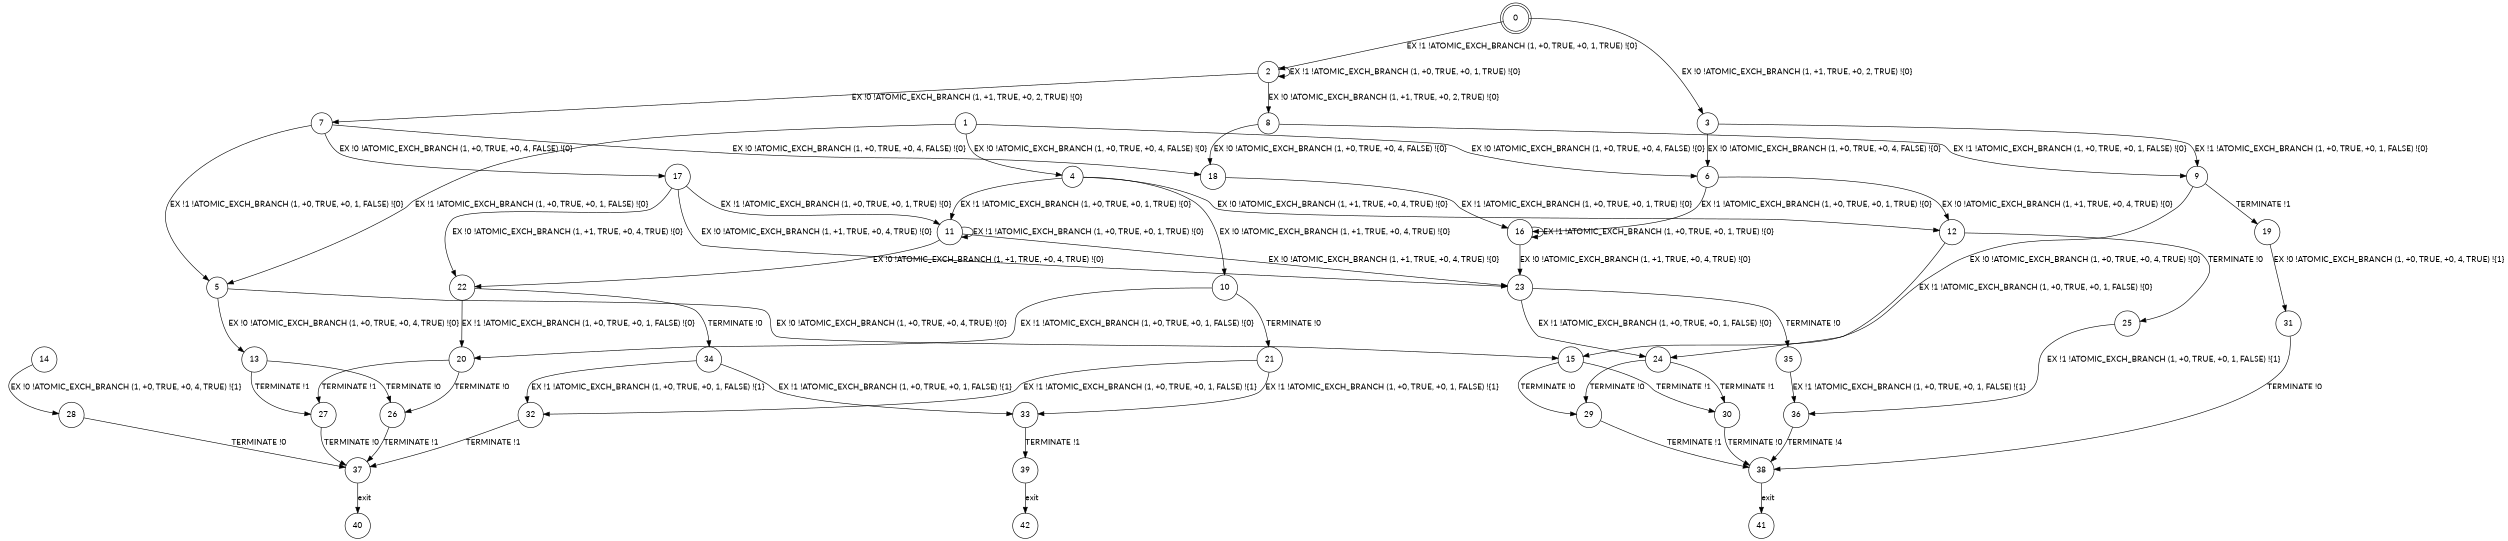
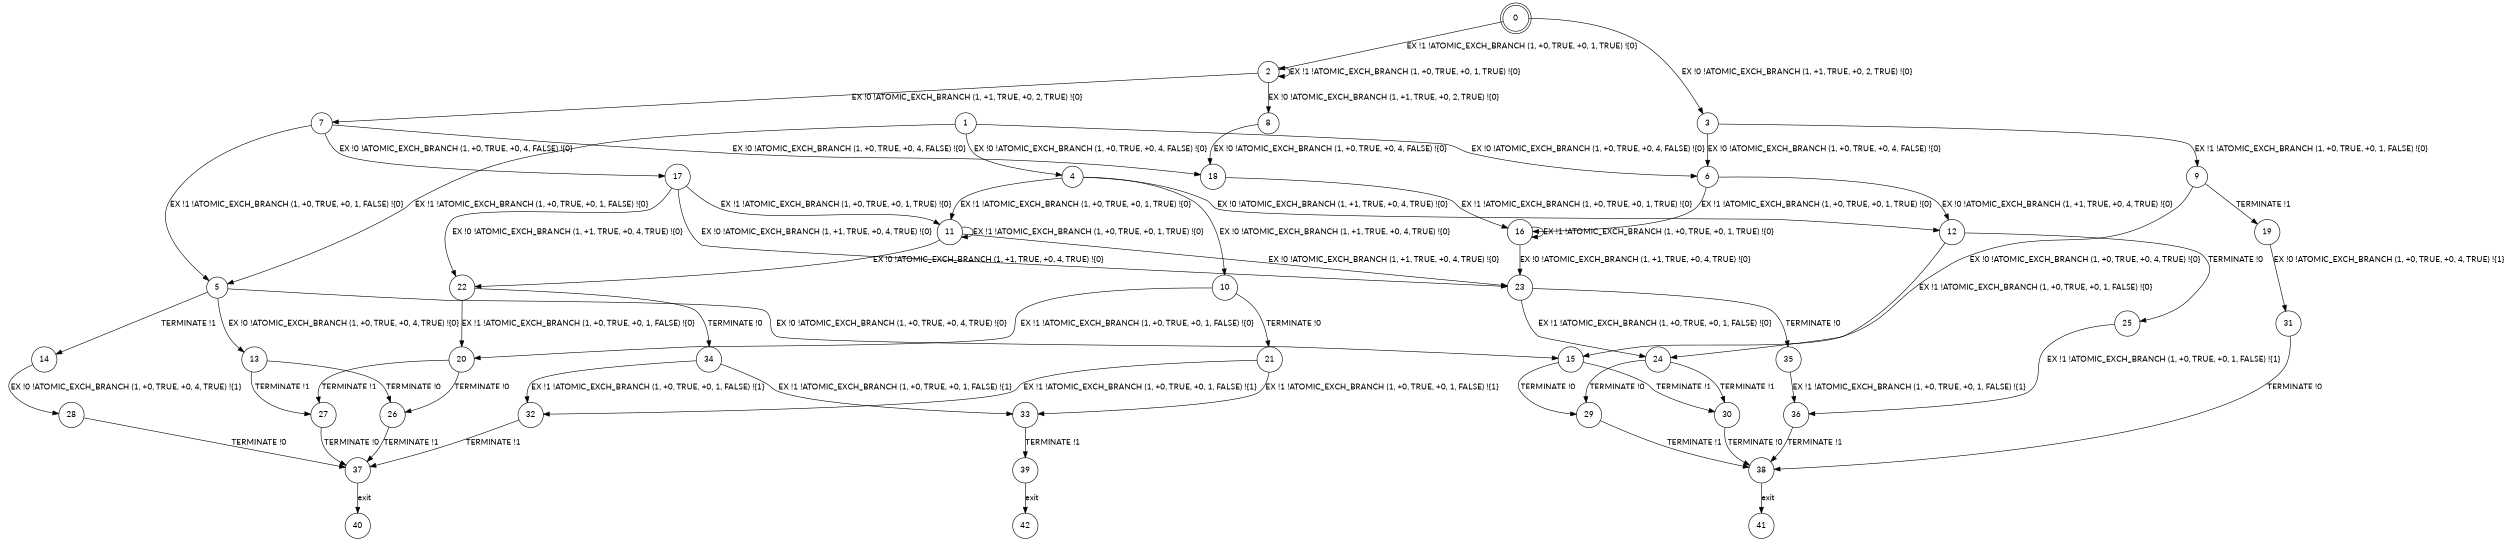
edge "8" -> "9": removed, label "EX !1 !ATOMIC_EXCH_BRANCH (1, +0, TRUE, +0, 1, FALSE) !{0}"
edge "5" -> "14": added, label "TERMINATE !1"
edge "36" -> "38": label "TERMINATE !4" -> "TERMINATE !1"
